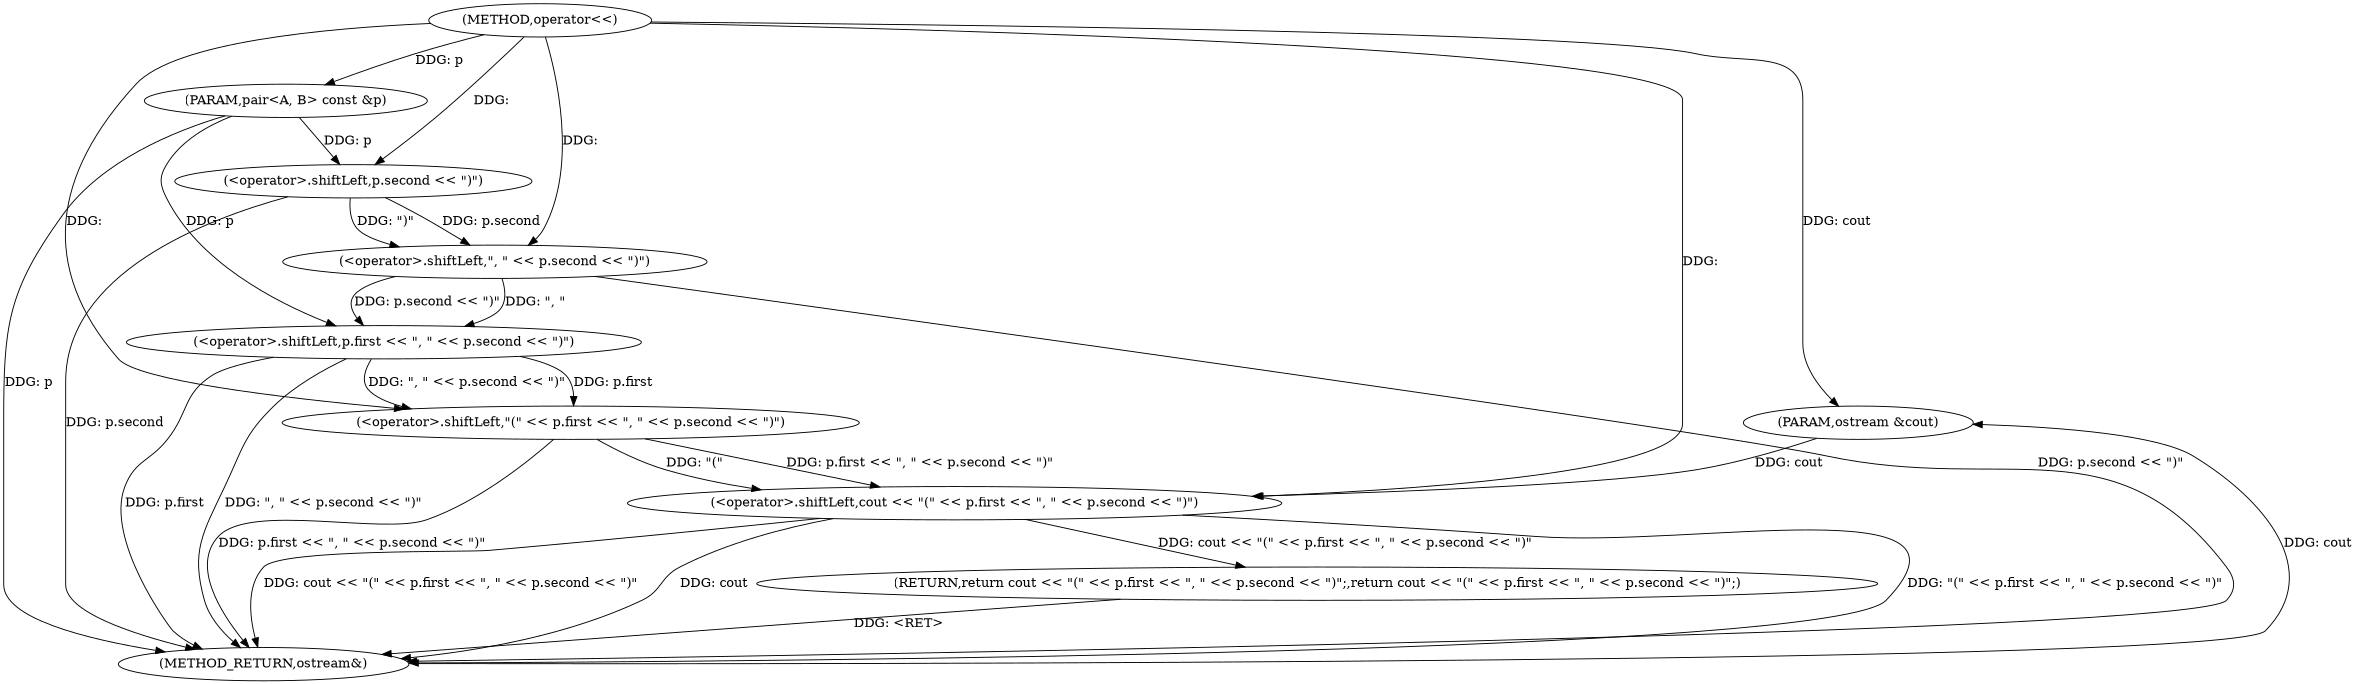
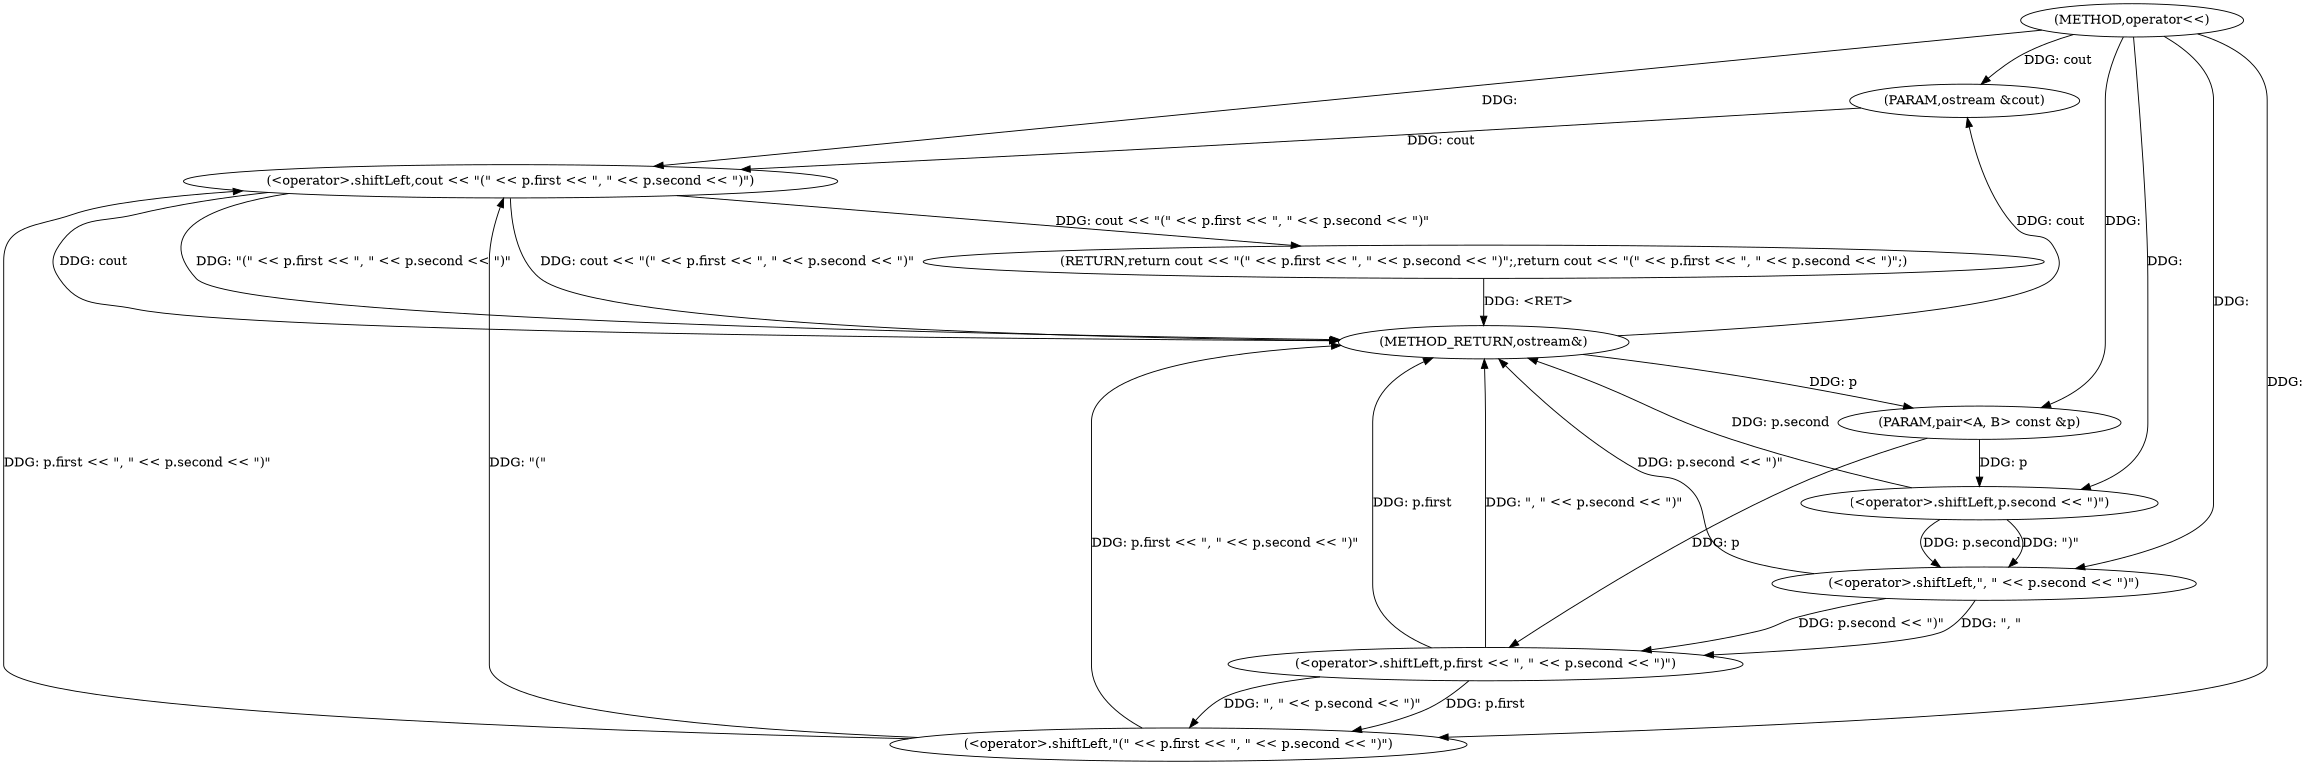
edge "(METHOD,operator<<)" -> "(PARAM,pair<A, B> const &p)": label "DDG: p" -> "DDG: "
edge "(PARAM,pair<A, B> const &p)" -> "(METHOD_RETURN,ostream&)": reversed
